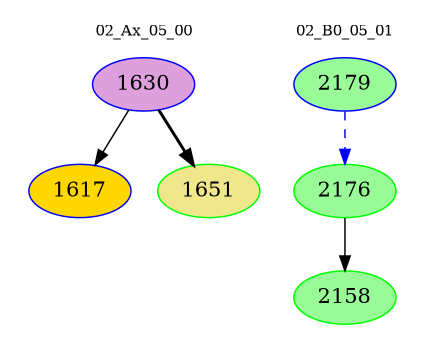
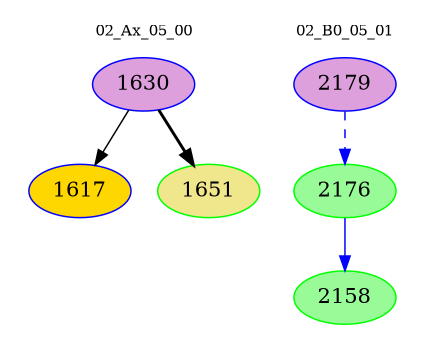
node "2179": fillcolor palegreen -> plum
edge "2176" -> "2158": color black -> blue
